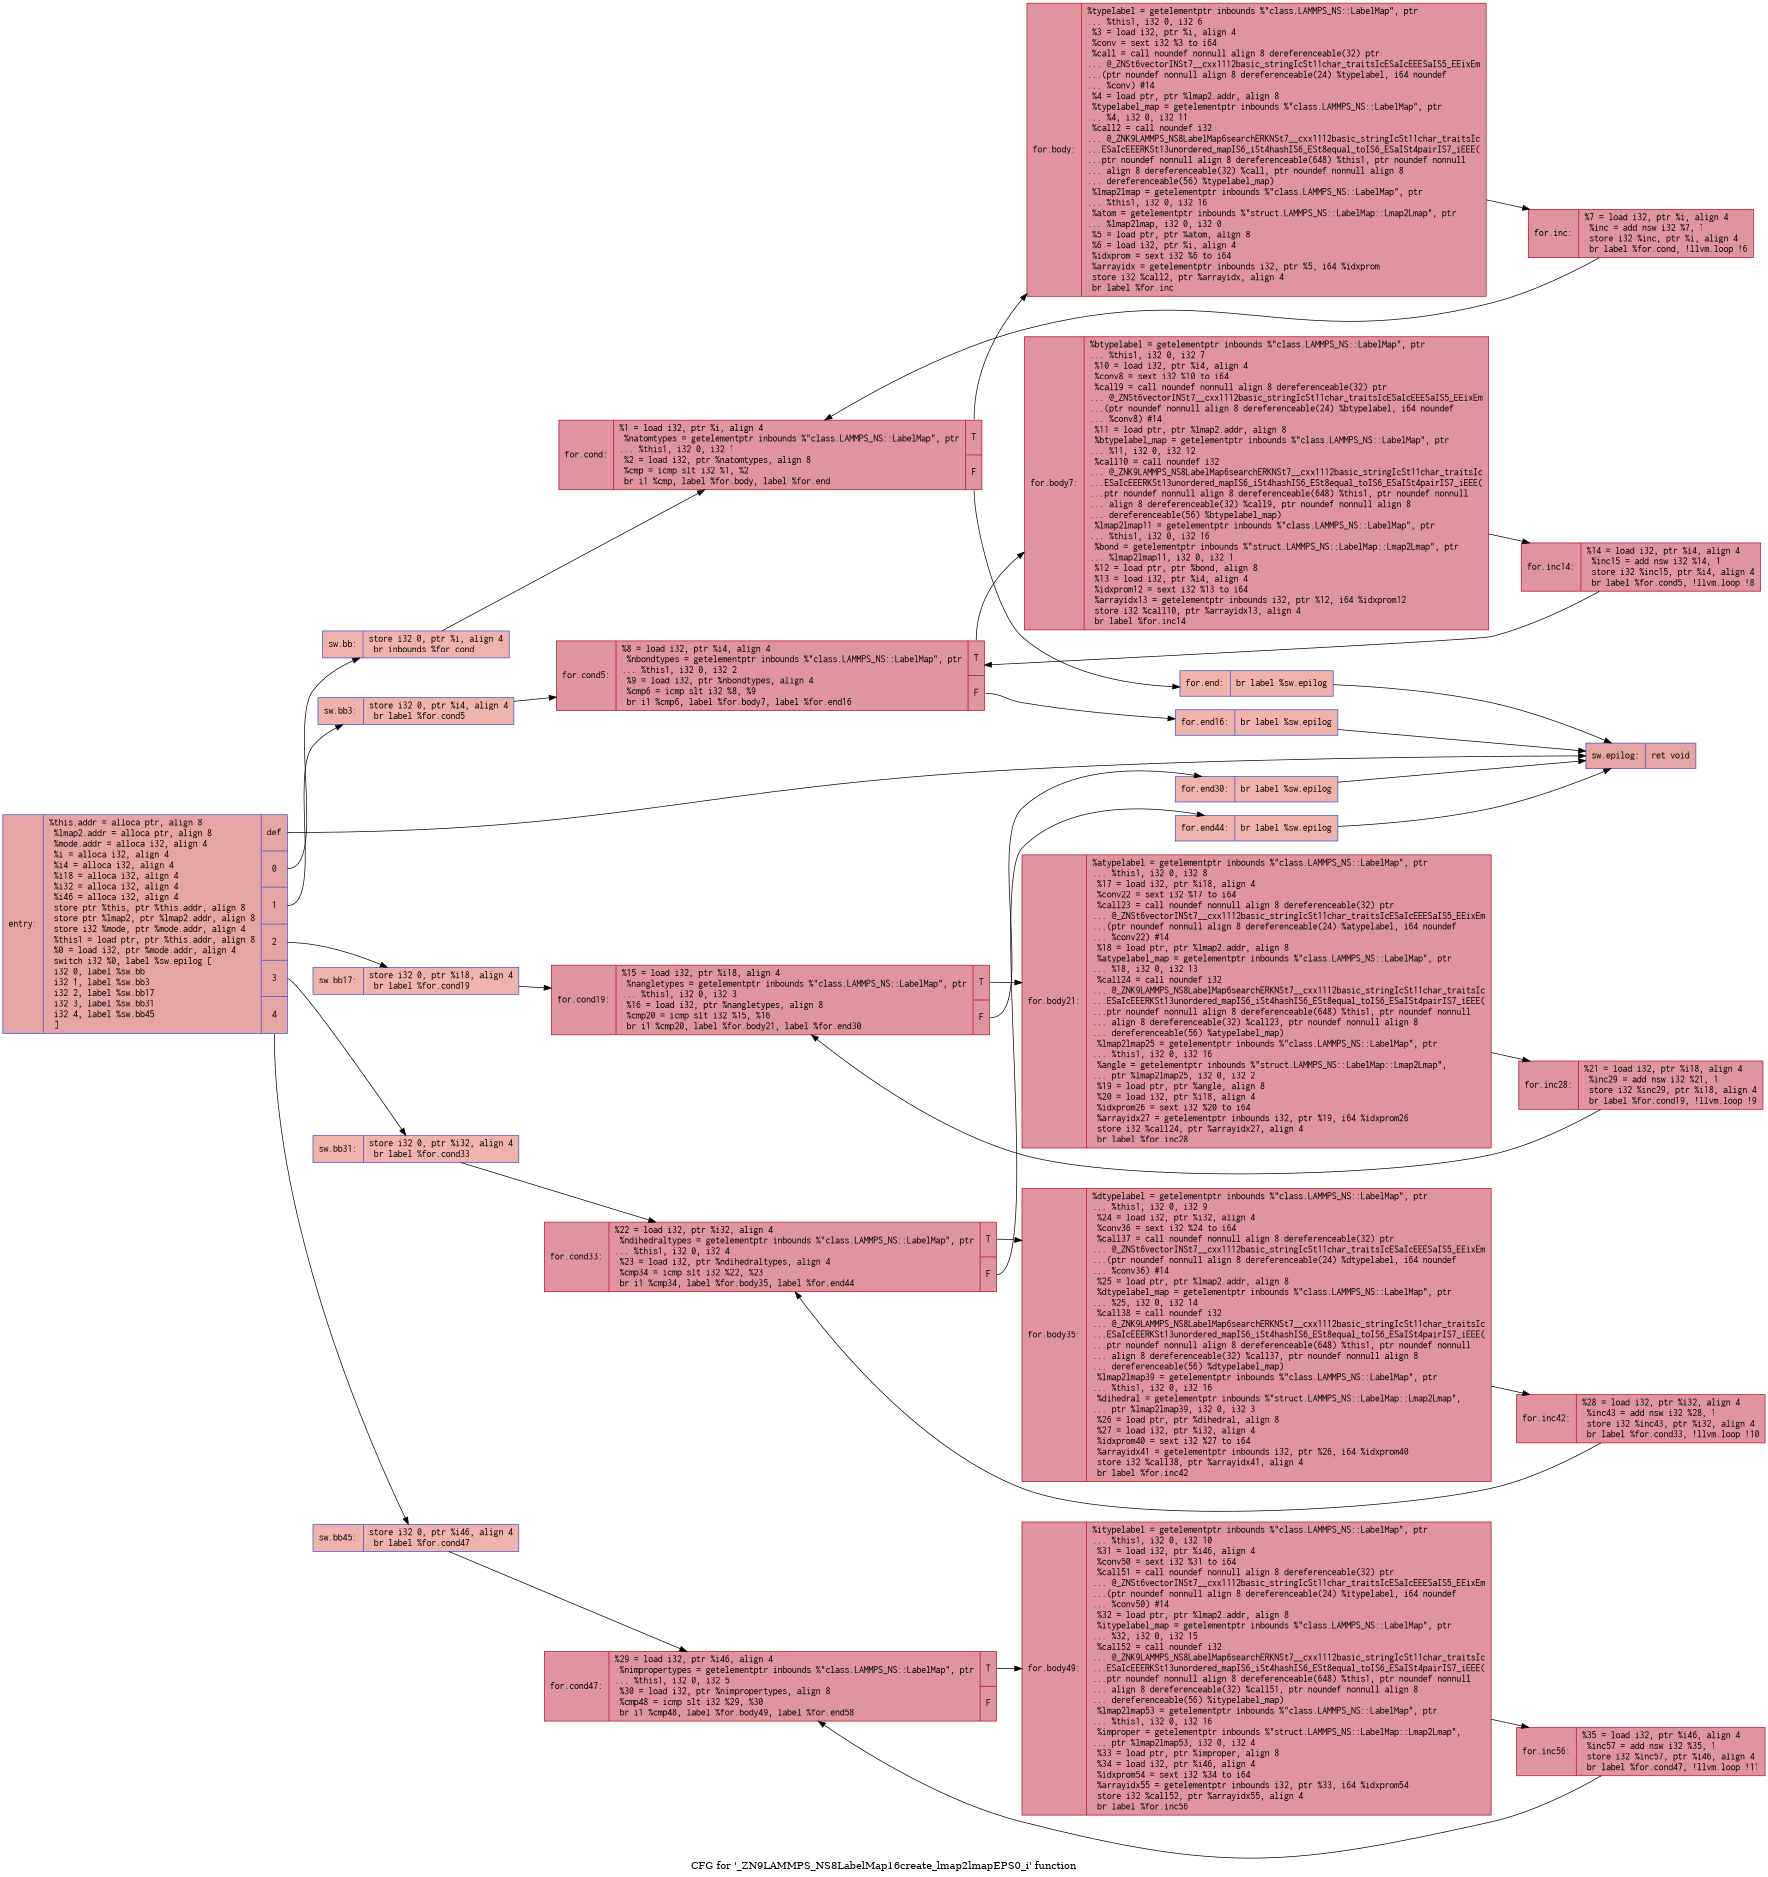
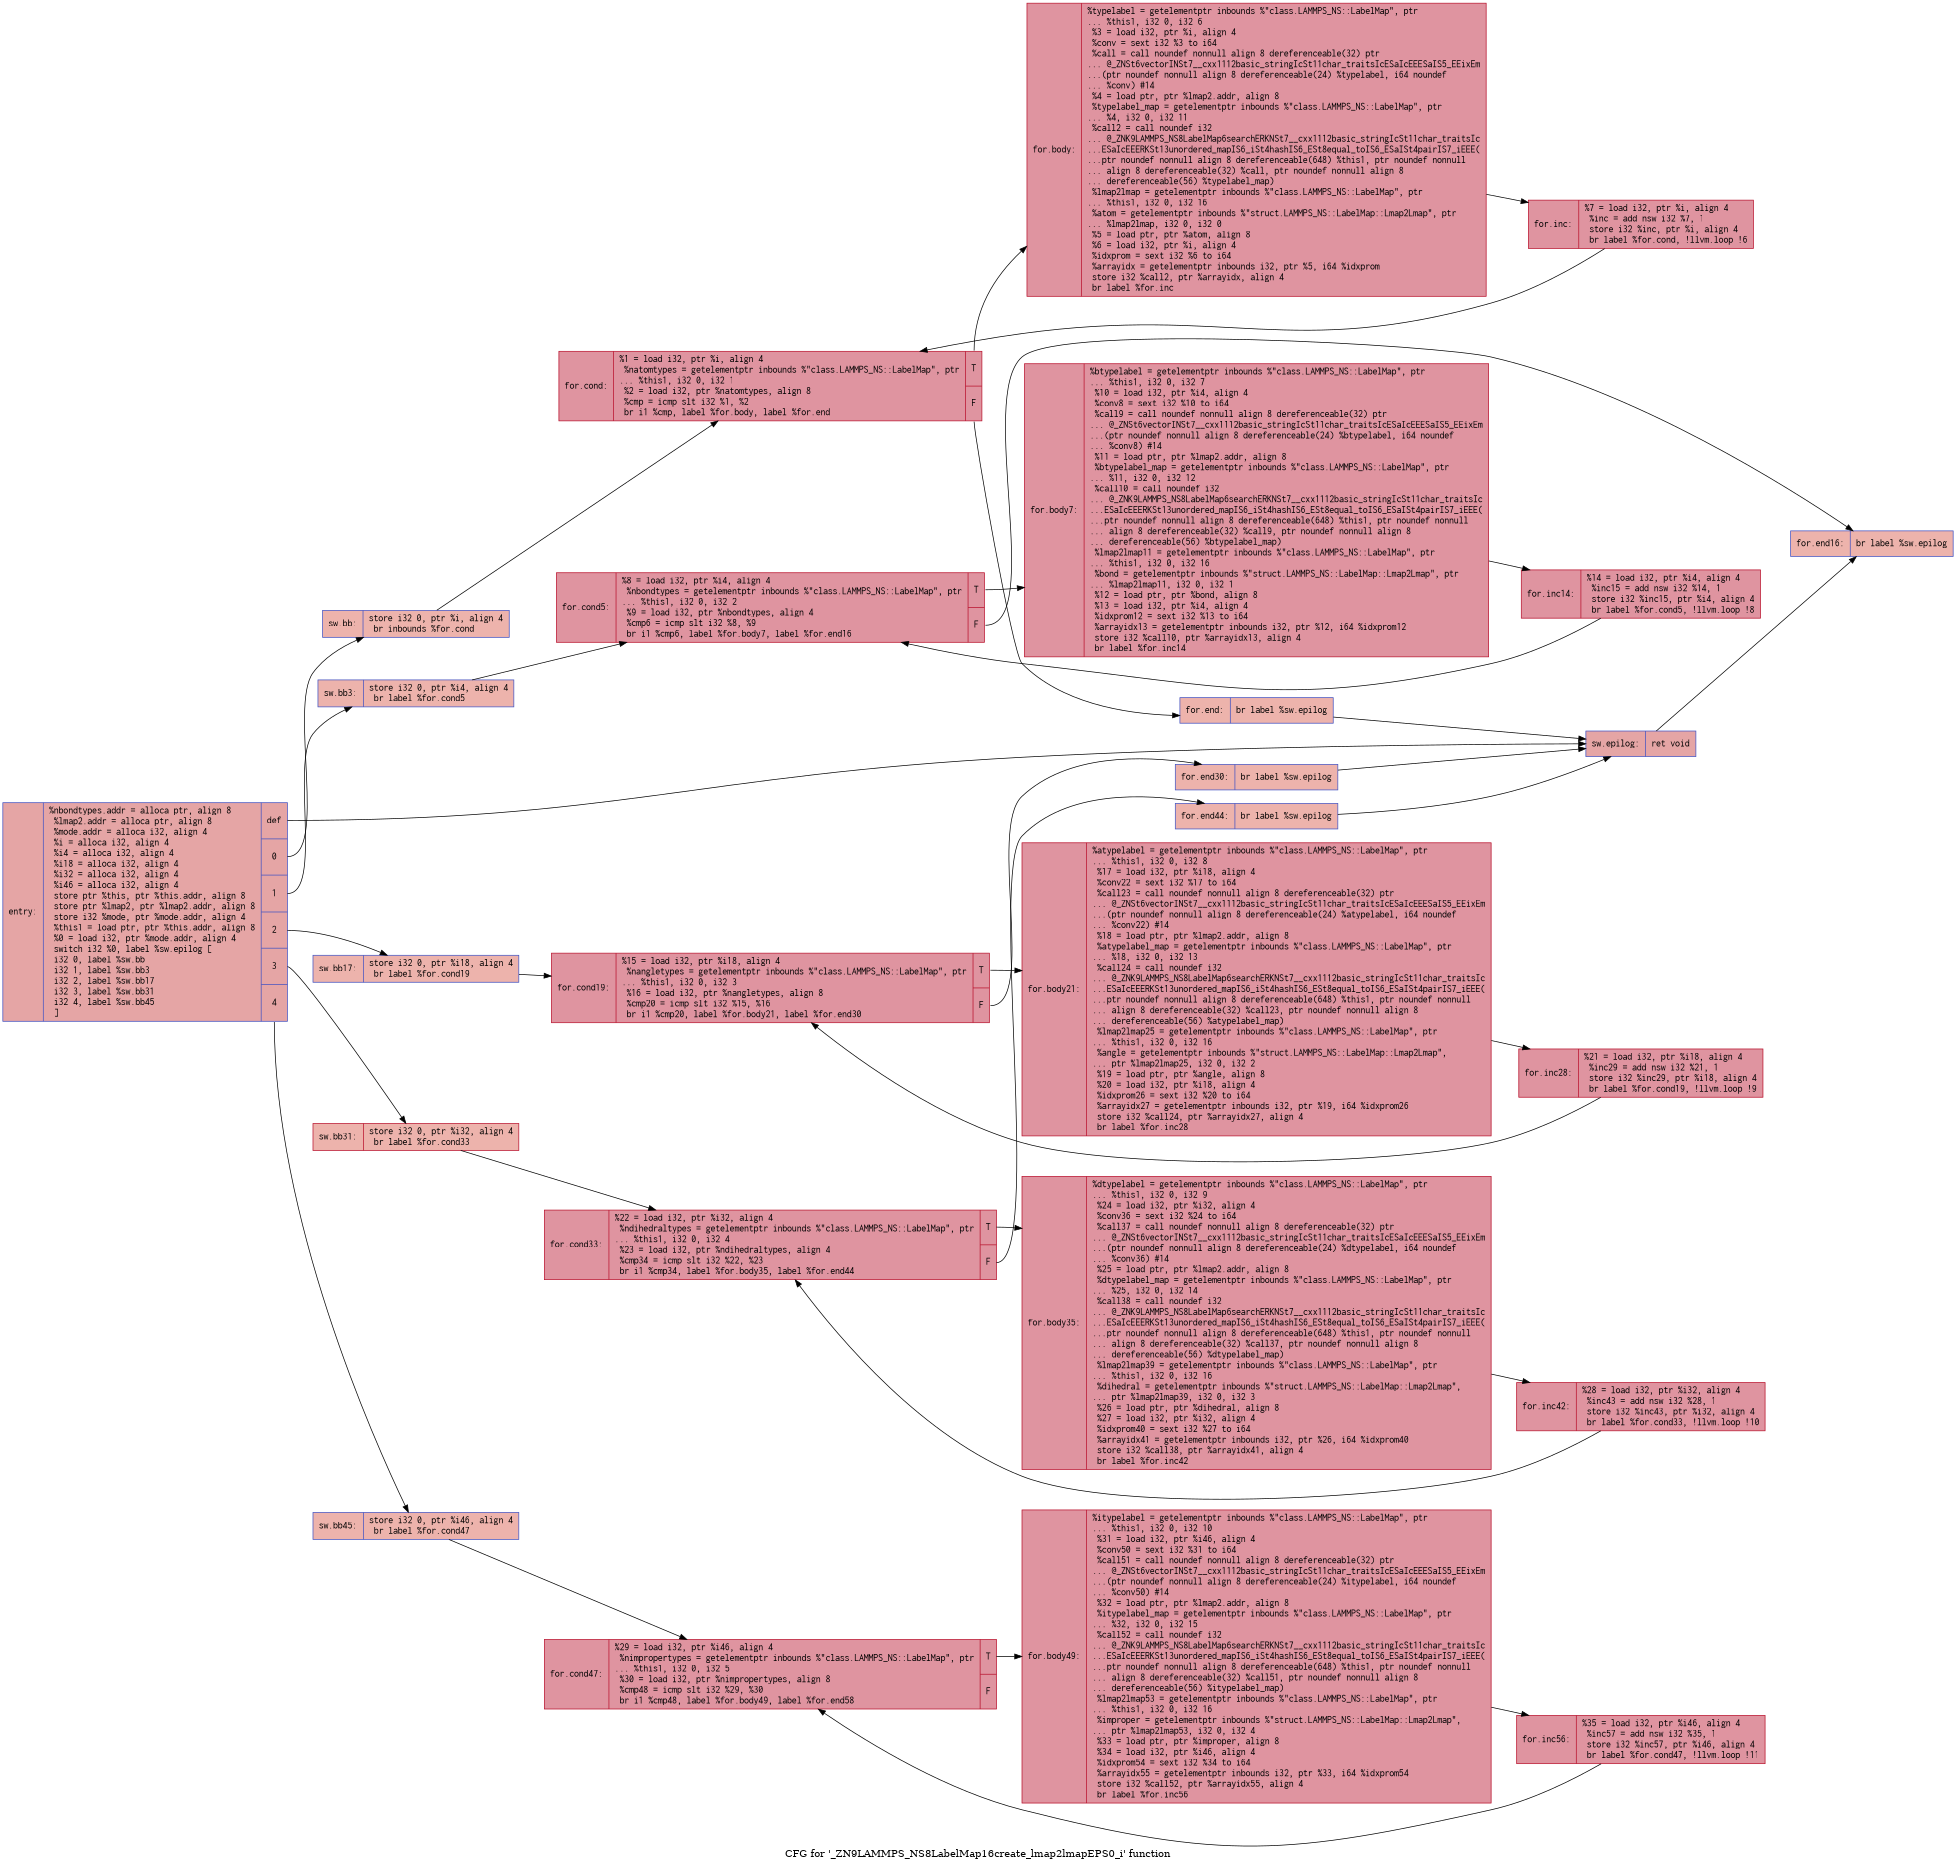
edge "for.end16:" -> "sw.epilog:": reversed
node "entry:": text "%this.addr = alloca ptr, align 8" -> "%nbondtypes.addr = alloca ptr, align 8"
node "sw.bb31:": color #3d50c3ff -> #b70d28ff
